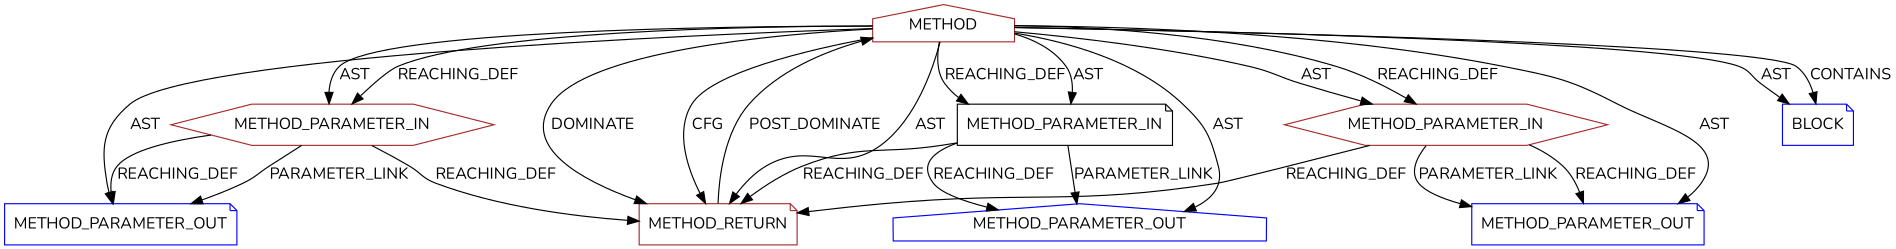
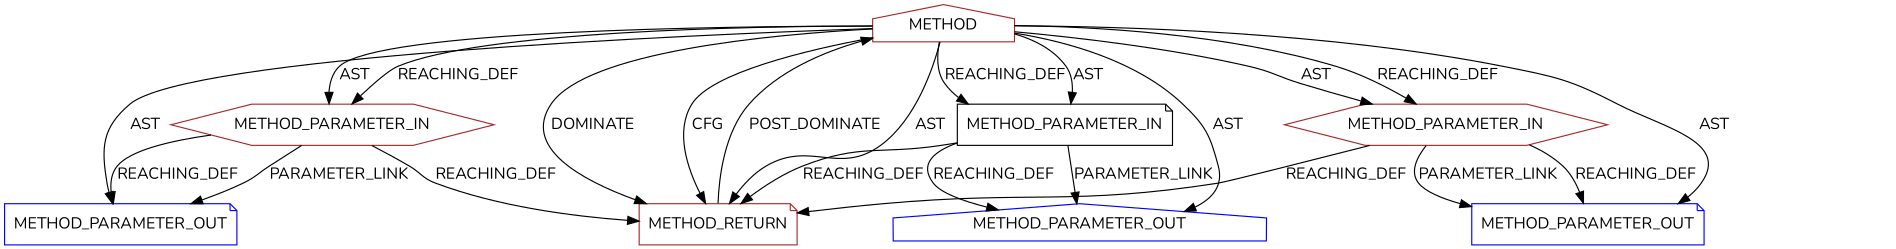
node "BLOCK": removed
